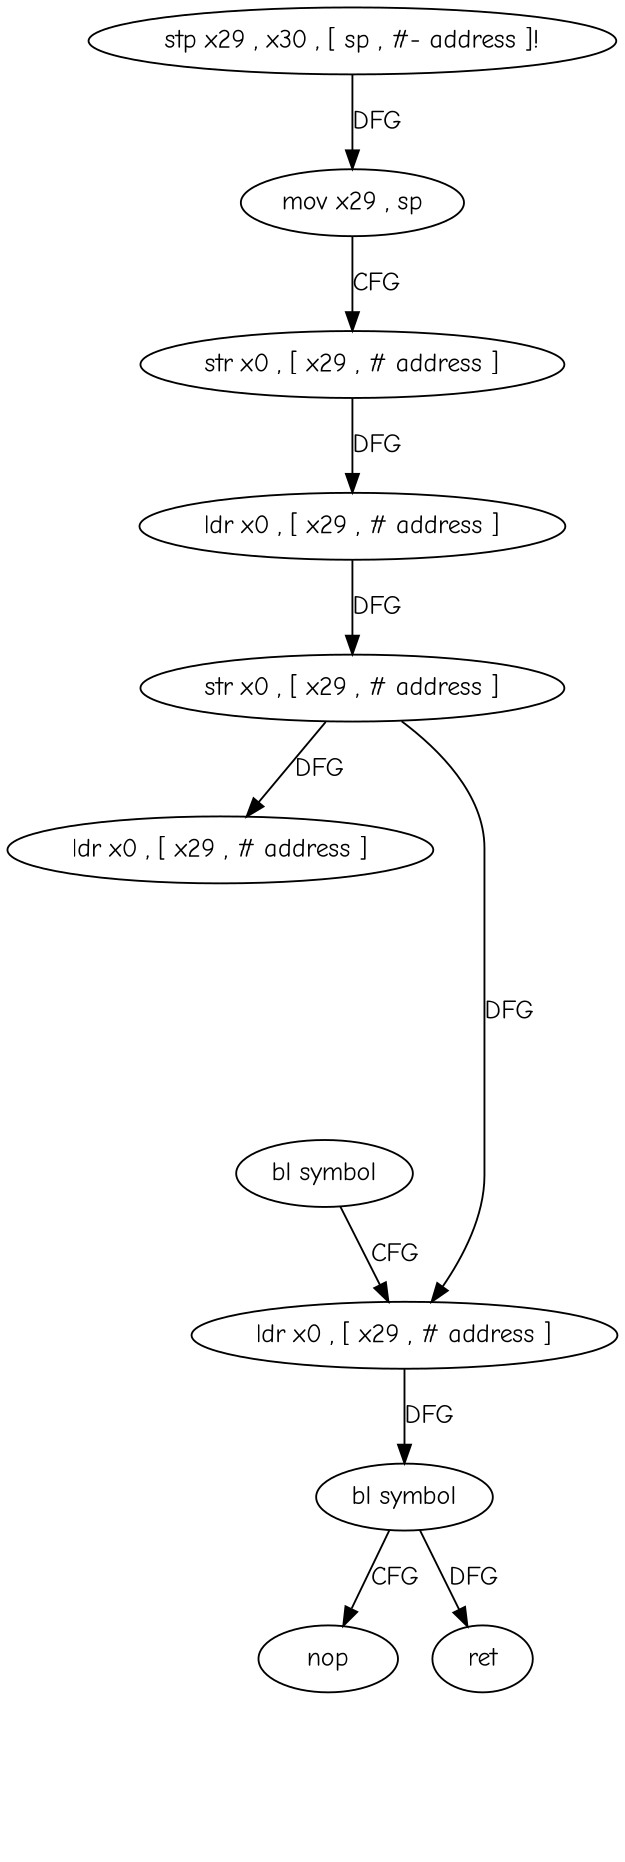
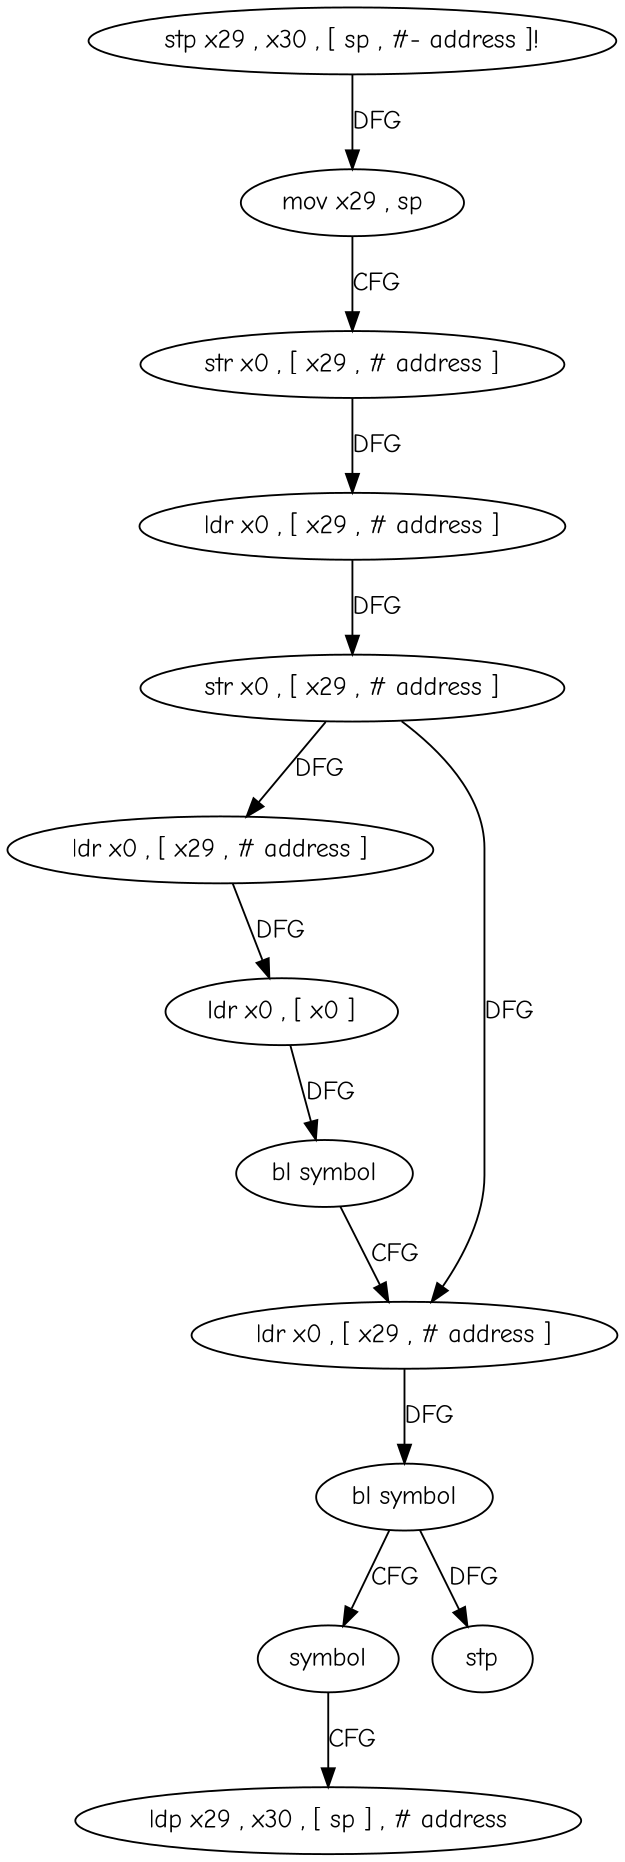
node "ldr x0 , [ x0 ]": added
node "nop": label "nop" -> "symbol"
node "ret": label "ret" -> "stp"
node "ldp x29 , x30 , [ sp ] , # address": added
